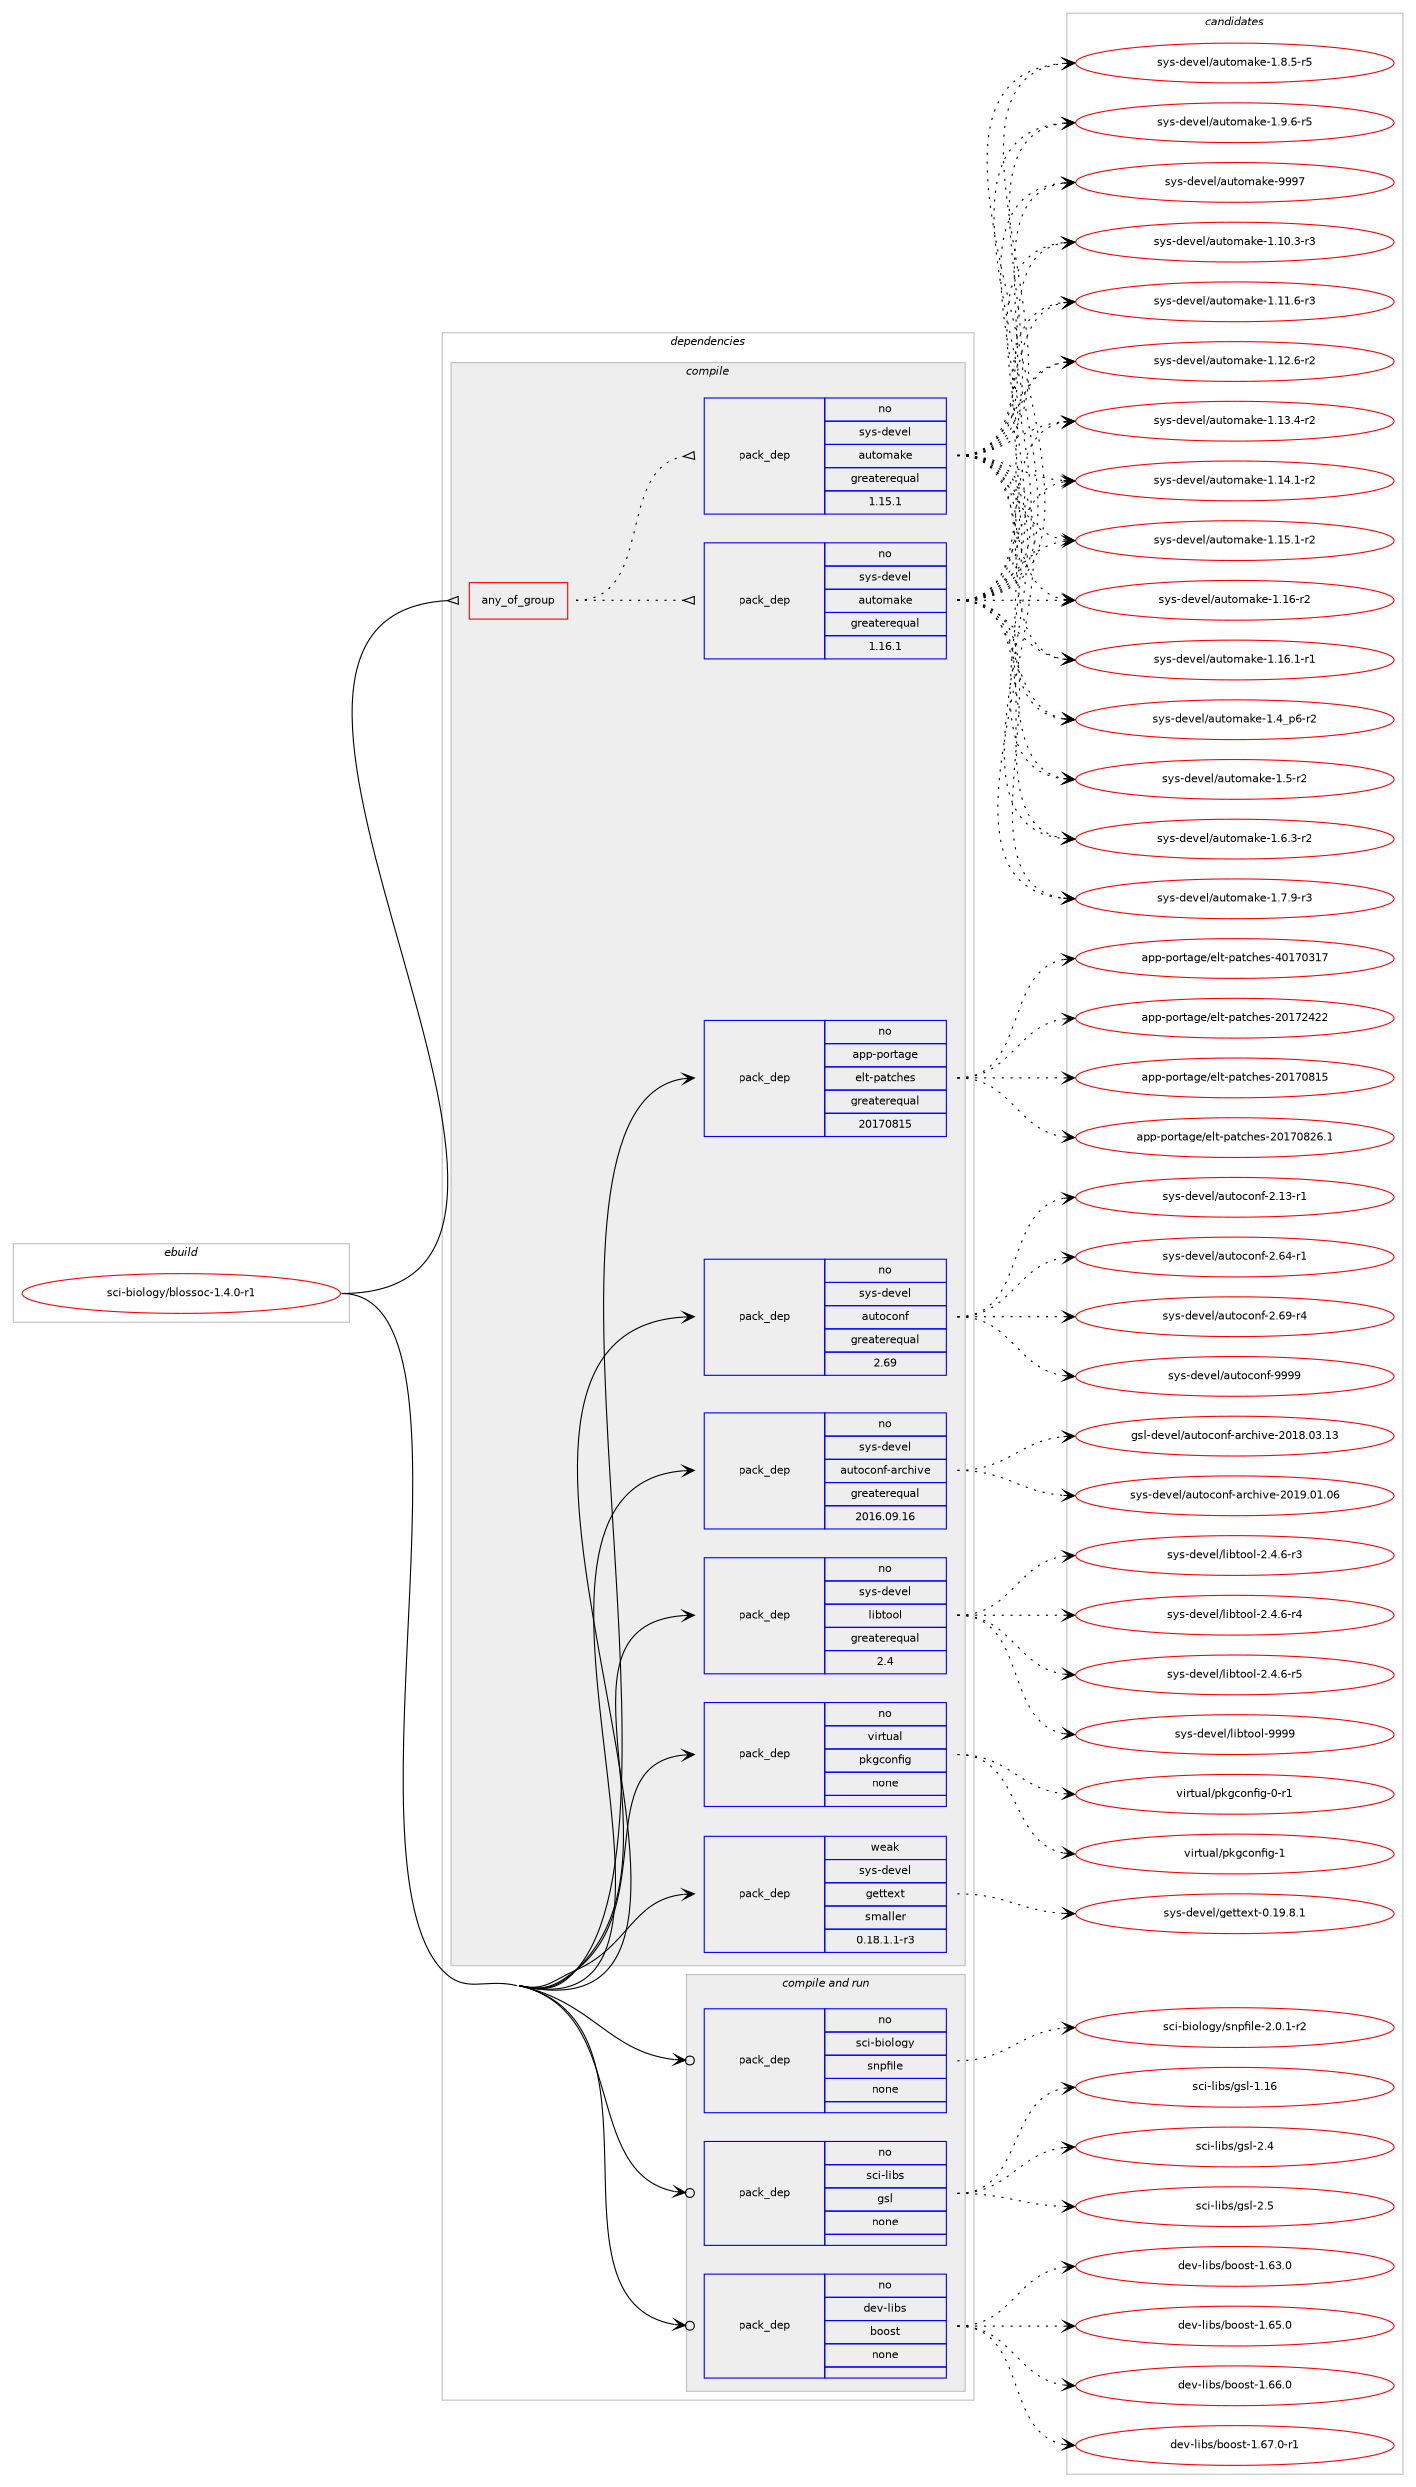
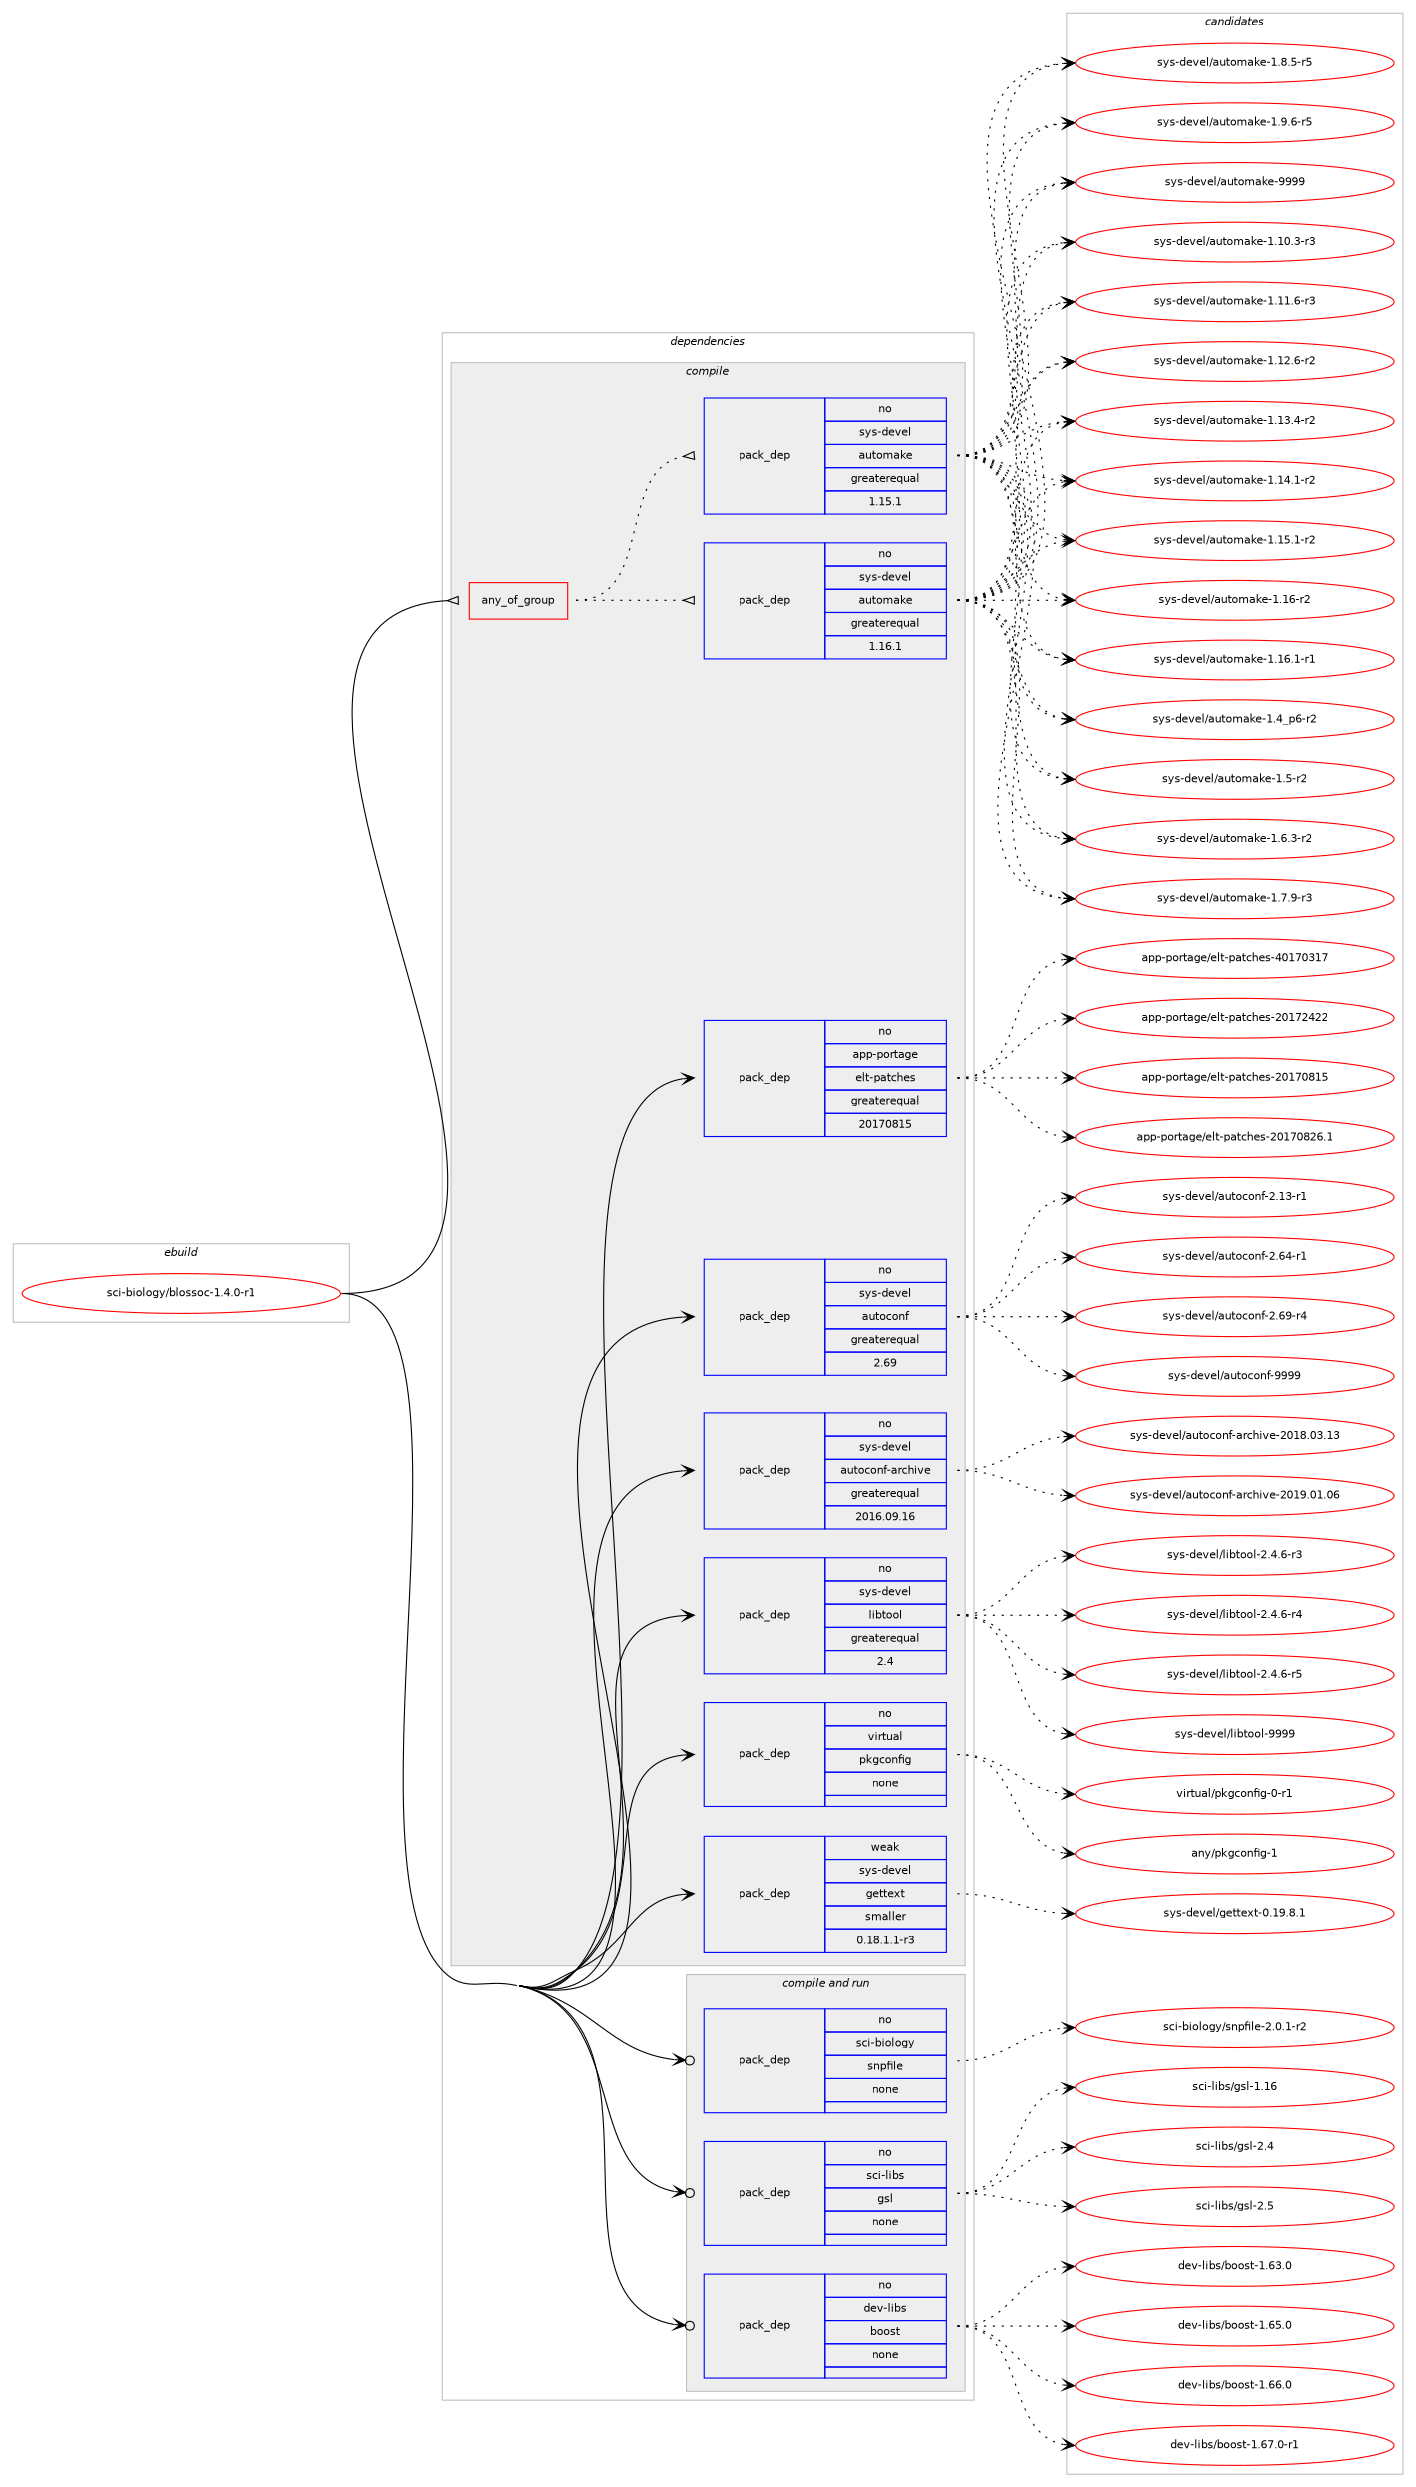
node "sys-devel/automake-9997": label "sys-devel/automake-9997" -> "sys-devel/automake-9999"
node "gsl-devel/autoconf-archive-2018.03.13": label "gsl-devel/autoconf-archive-2018.03.13" -> "sys-devel/autoconf-archive-2018.03.13"
node "virtual/pkgconfig-1": label "virtual/pkgconfig-1" -> "any/pkgconfig-1"
